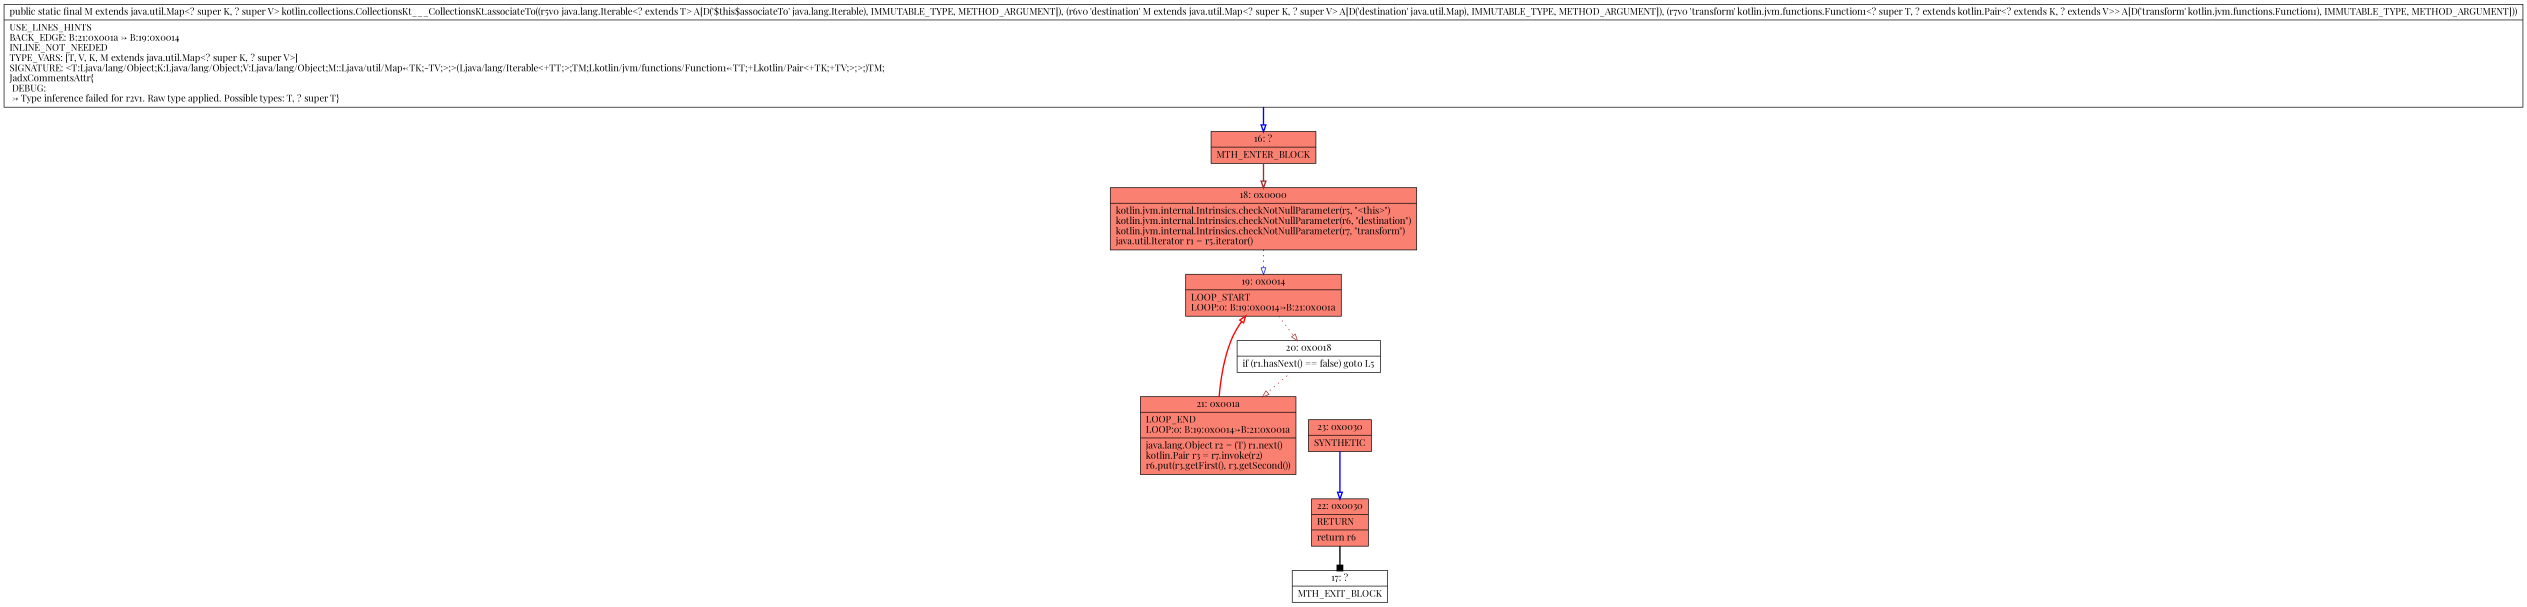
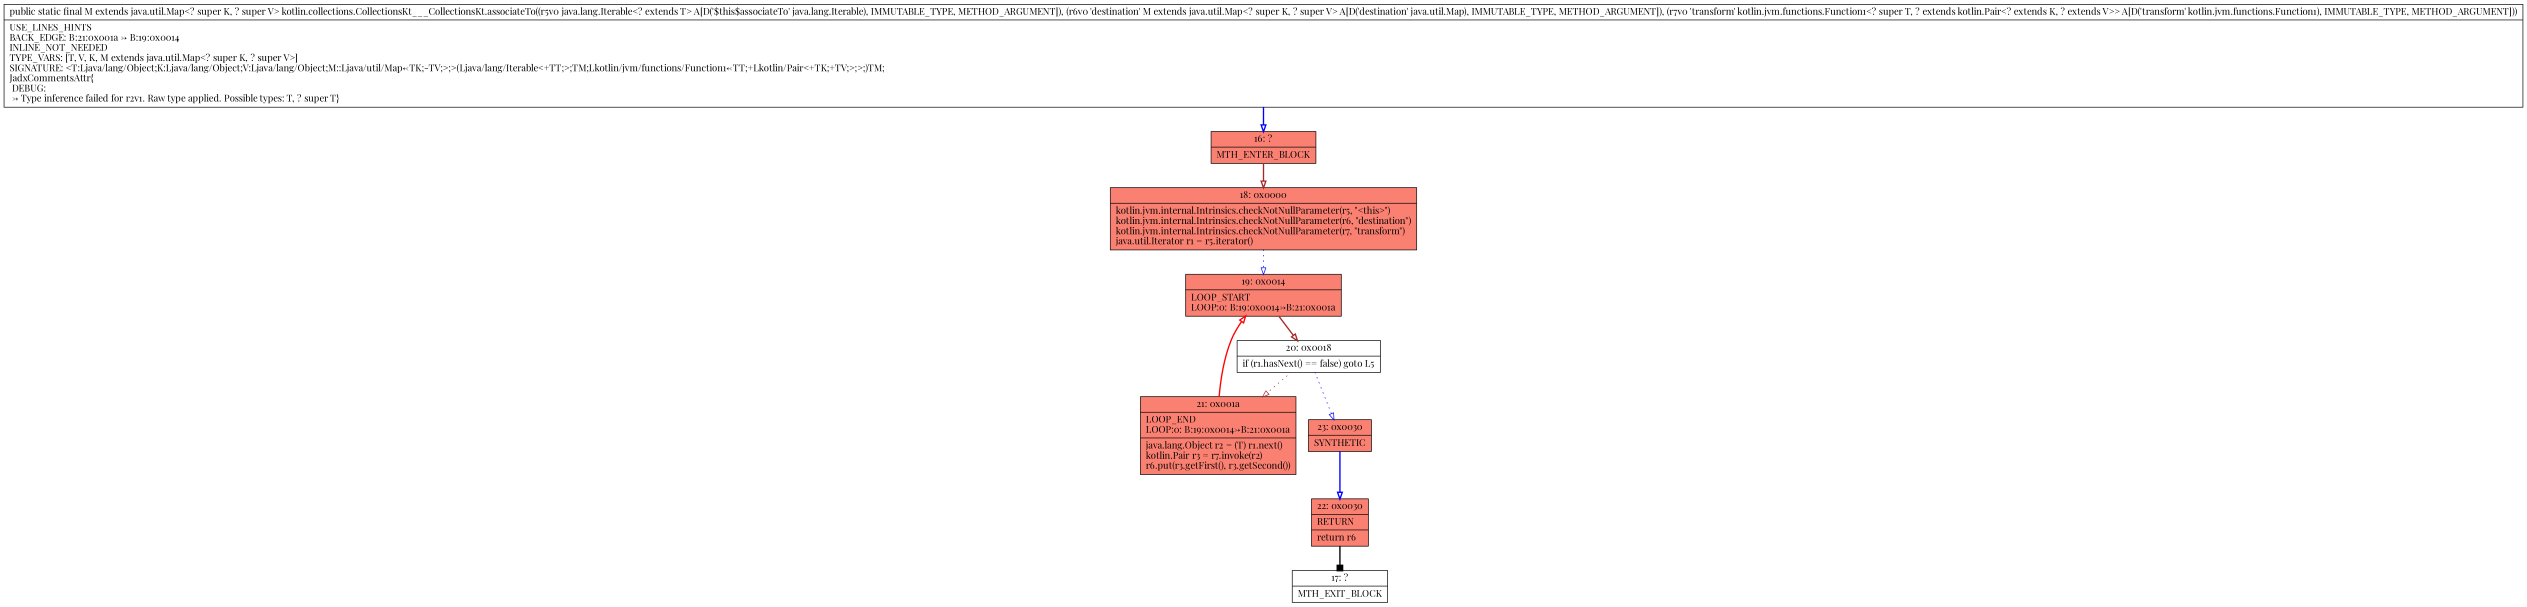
edge "19: 0x0014" -> "20: 0x0018": style dotted -> bold
edge "20: 0x0018" -> "23: 0x0030": added
